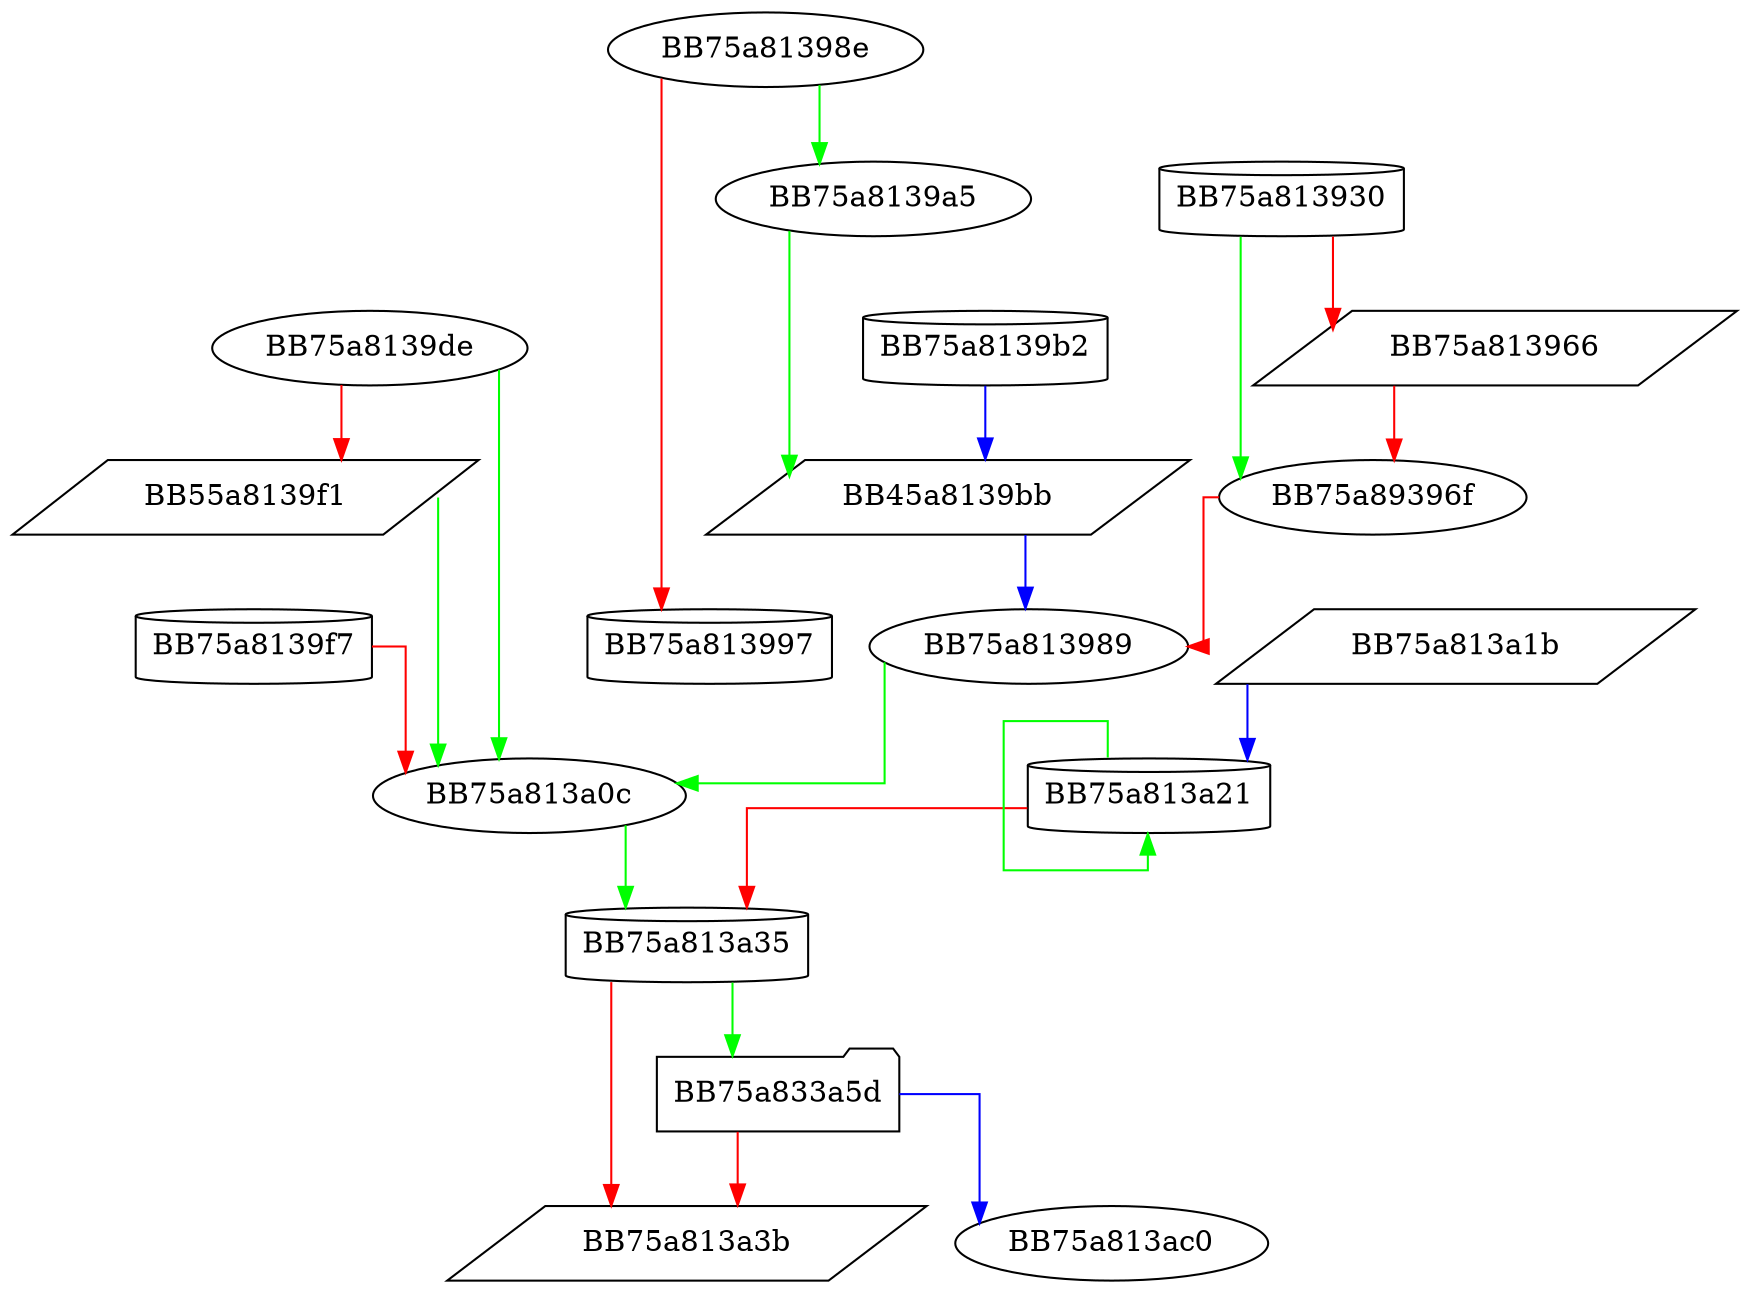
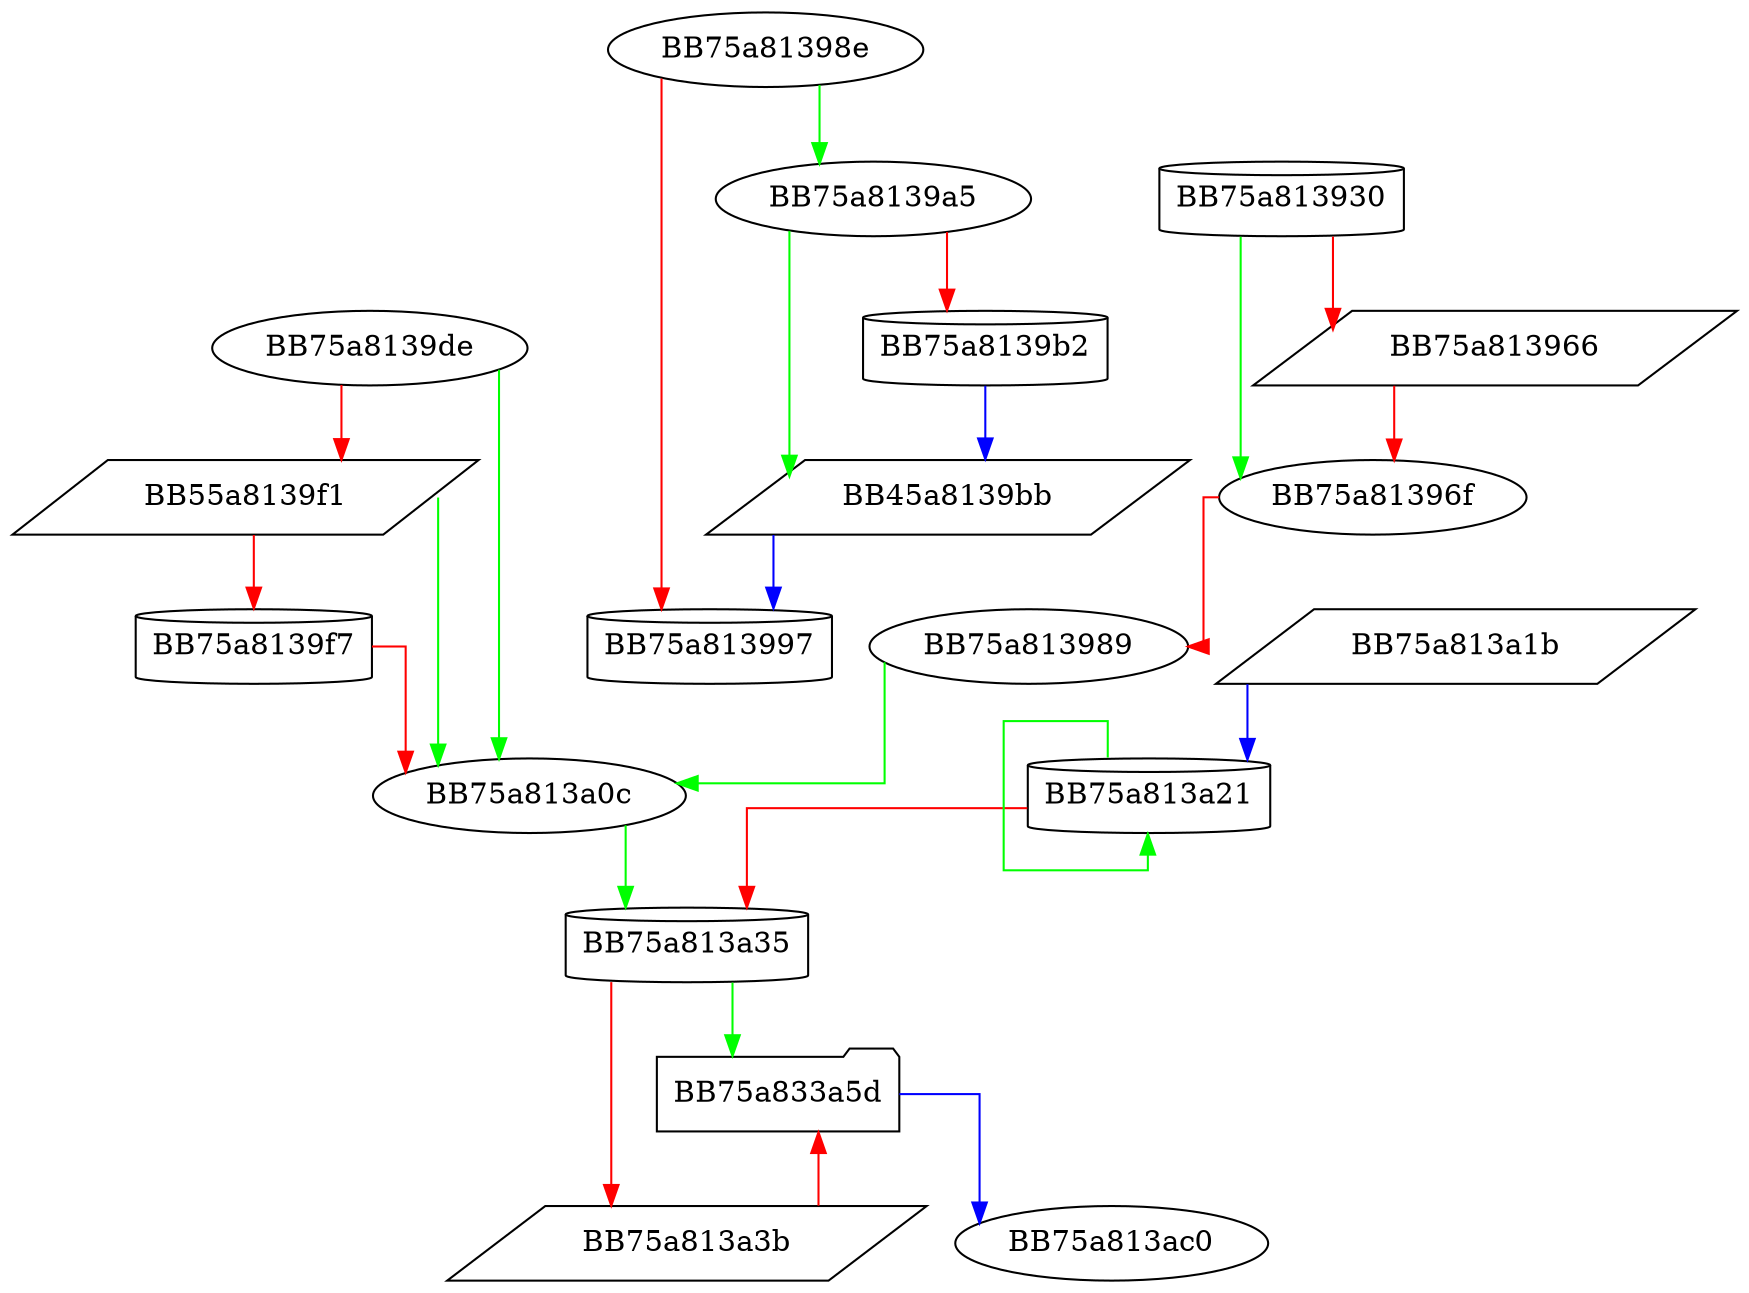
edge "BB75a8139a5" -> "BB75a8139b2": added
node "BB75a89396f": label "BB75a89396f" -> "BB75a81396f"
edge "BB55a8139f1" -> "BB75a8139f7": added
edge "BB45a8139bb" -> "BB75a813989": now "BB45a8139bb" -> "BB75a813997"
edge "BB75a833a5d" -> "BB75a813a3b": reversed
